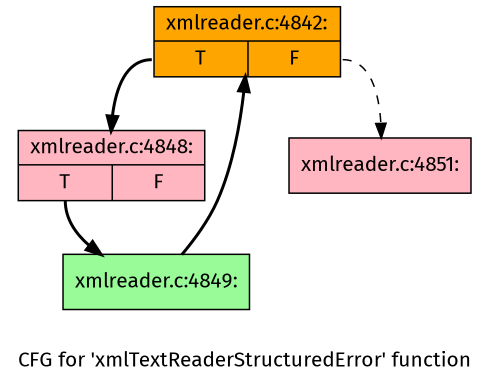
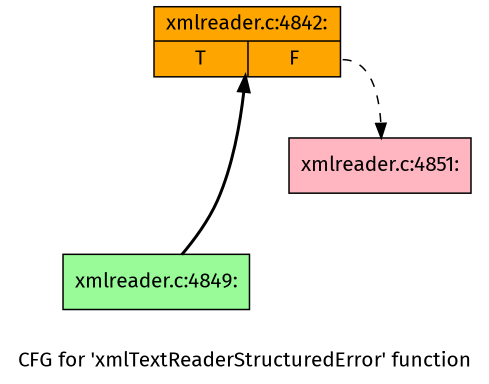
node "xmlreader.c:4848:": removed
